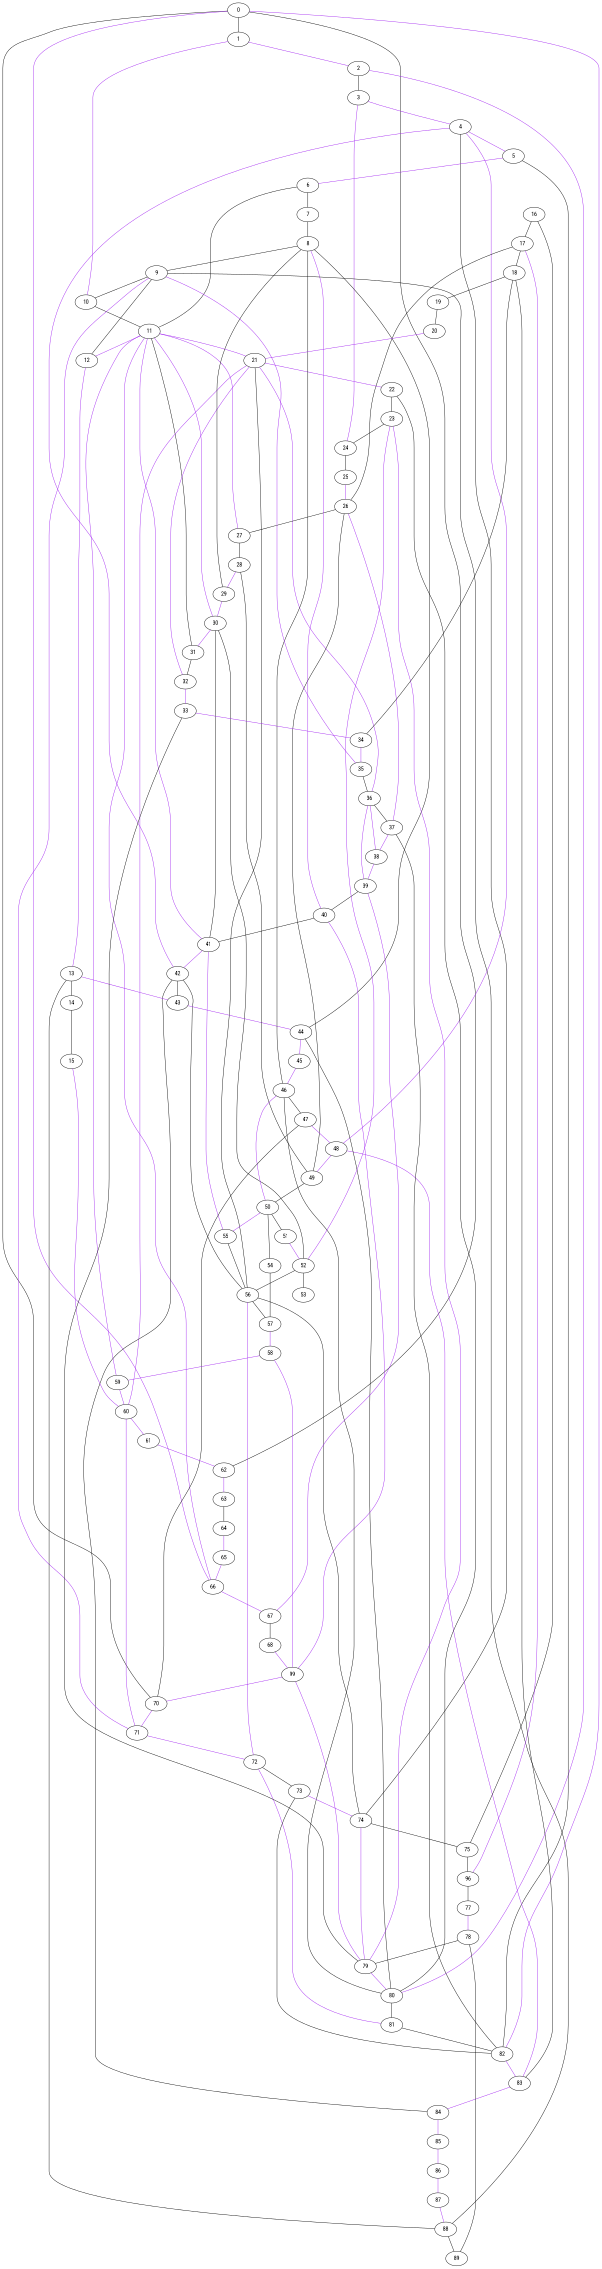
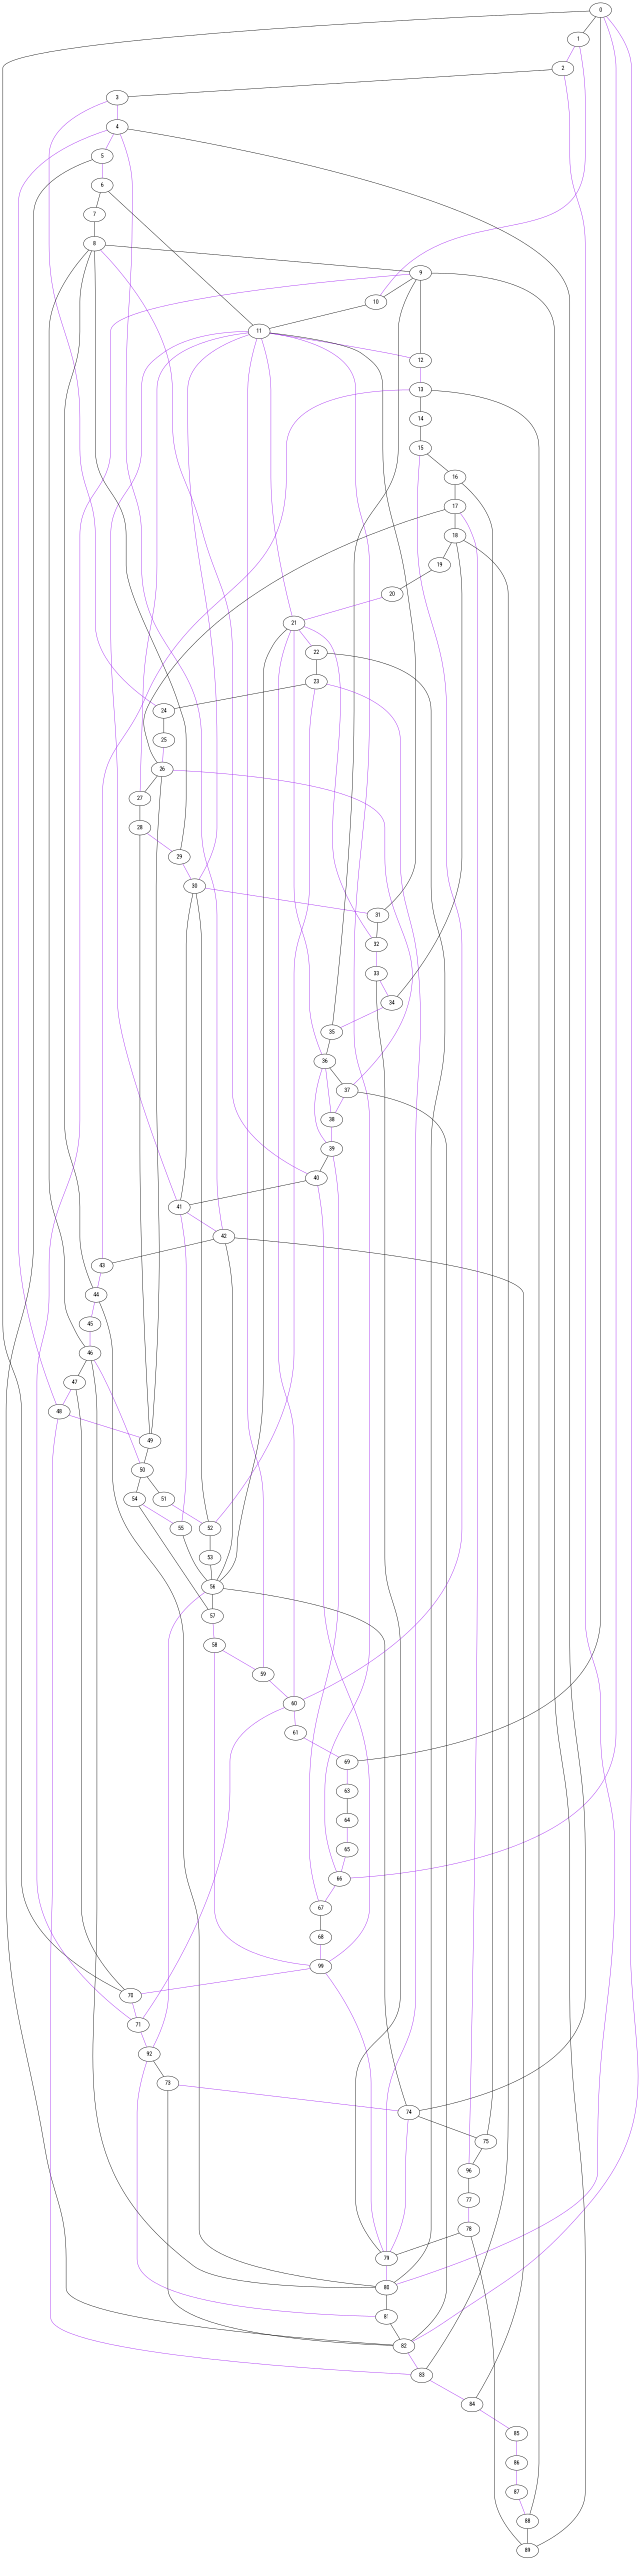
edge "15" -- "16": added
edge "9" -- "35": color purple -> black
edge "9" -- "88": now "9" -- "89"
edge "50" -- "55": now "54" -- "55"
edge "52" -- "56": now "53" -- "56"
node "62": label "62" -> "69"
node "72": label "72" -> "92"
